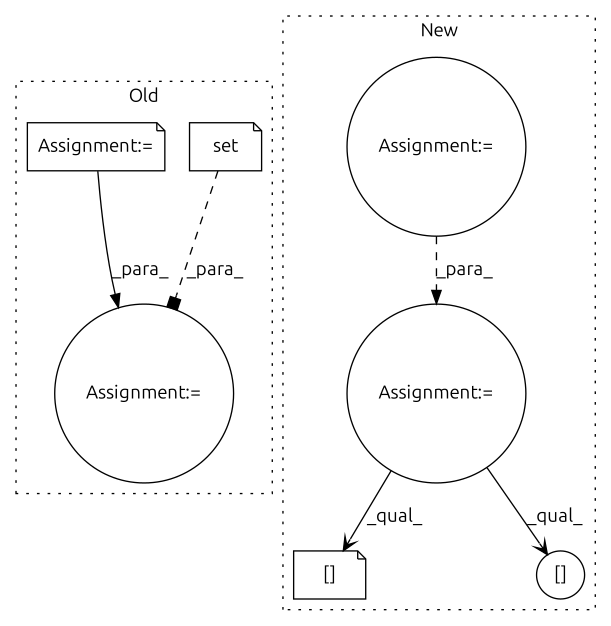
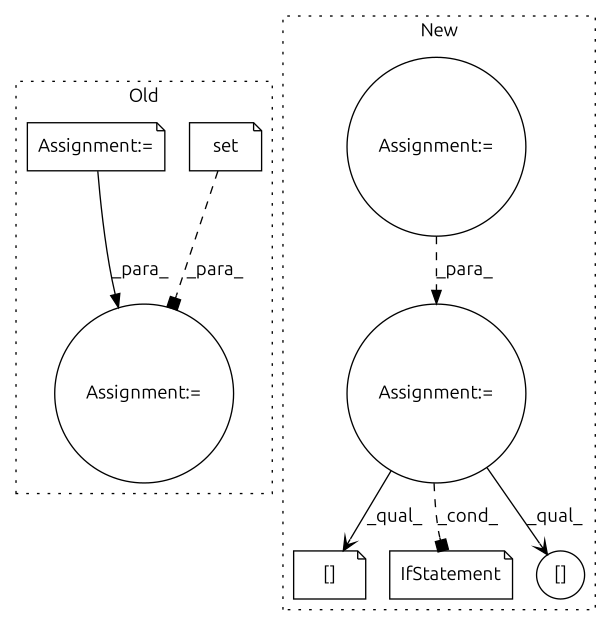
node "IfStatement": added
